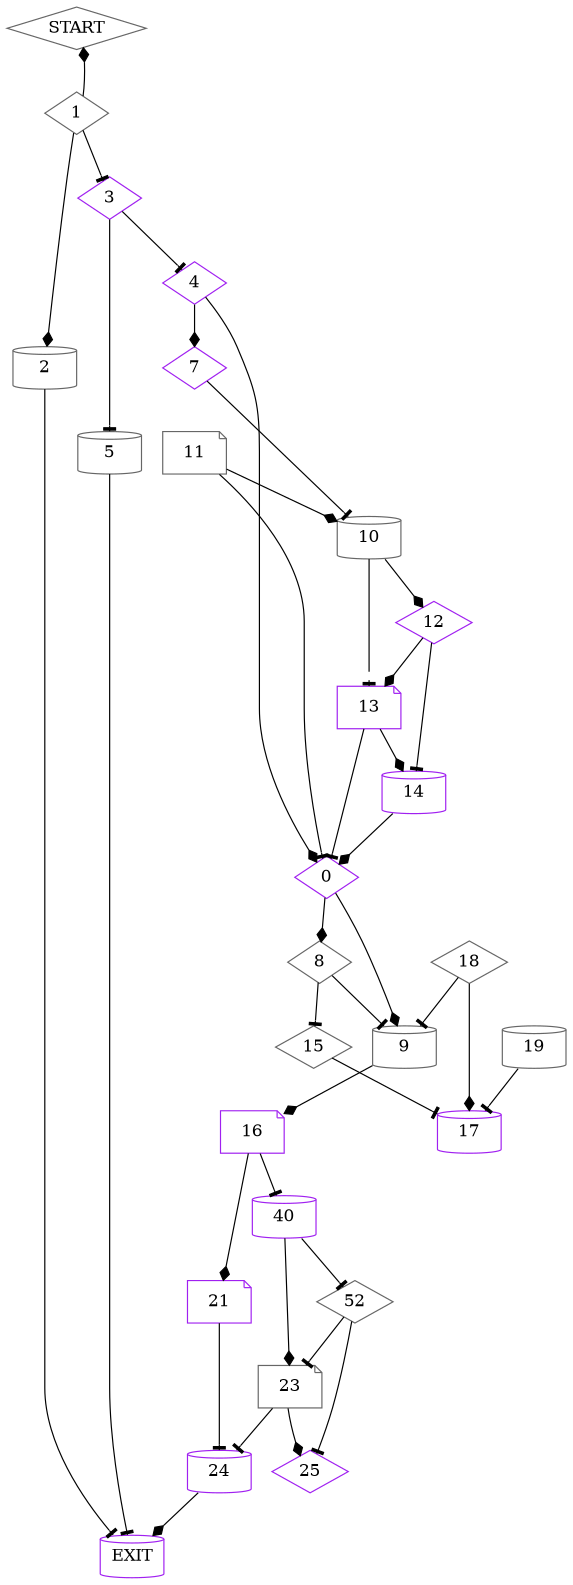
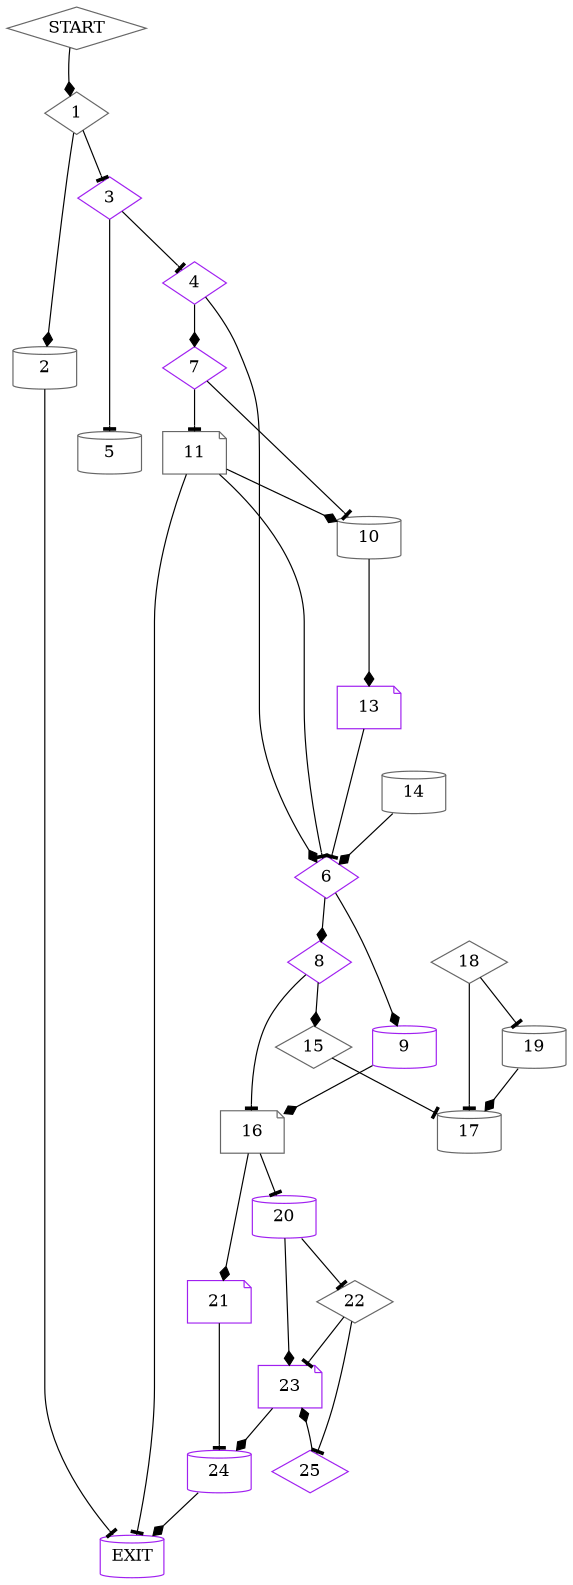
edge "1" -> "START": reversed
edge "7" -> "11": added
edge "10" -> "13": arrowhead tee -> diamond
node "12": removed
edge "13" -> "14": removed
node "14": color purple -> gray40
node "0": label "0" -> "6"
node "8": color gray40 -> purple
edge "8" -> "9": now "8" -> "16"
edge "18" -> "9": now "18" -> "19"
edge "8" -> "15": arrowhead tee -> diamond
edge "5" -> "EXIT": now "11" -> "EXIT"
edge "18" -> "17": arrowhead diamond -> tee
node "9": color gray40 -> purple
edge "19" -> "17": arrowhead tee -> diamond
node "16": color purple -> gray40
node "17": color purple -> gray40
node "40": label "40" -> "20"
node "52": label "52" -> "22"
node "23": color gray40 -> purple
edge "23" -> "25": reversed
edge "23" -> "24": arrowhead tee -> diamond
